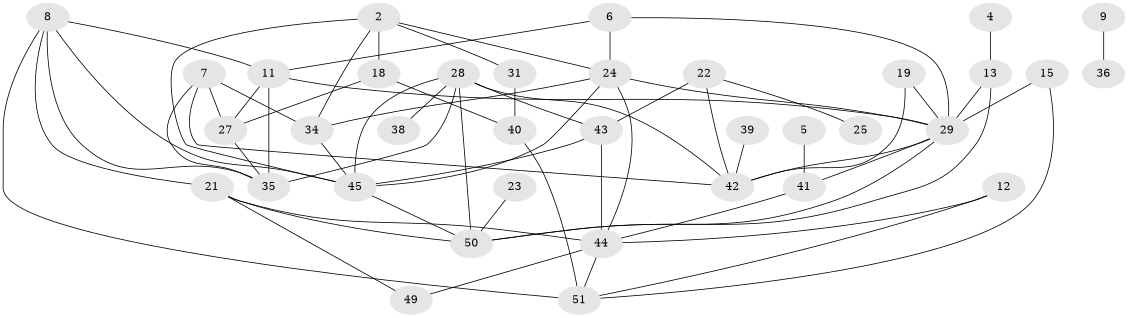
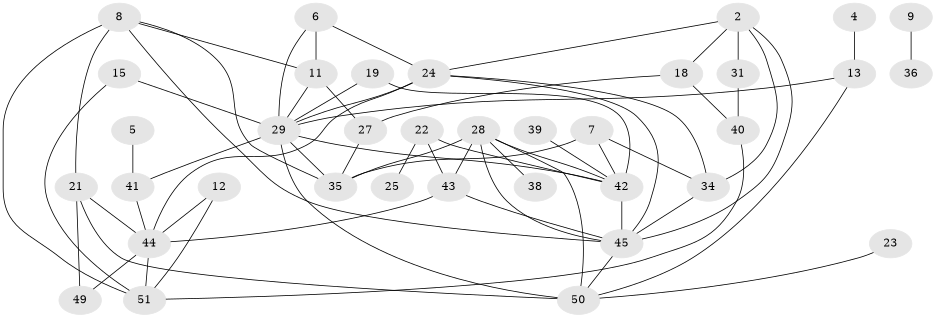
edge "7" -- "27": removed
edge "11" -- "35": now "29" -- "35"
edge "42" -- "45": added
